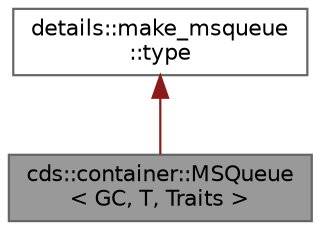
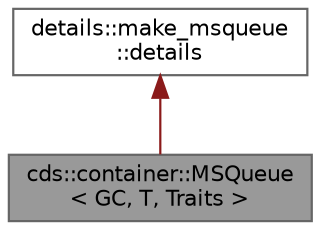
node "details::make_msqueue ::type": label "details::make_msqueue ::type" -> "details::make_msqueue ::details"
